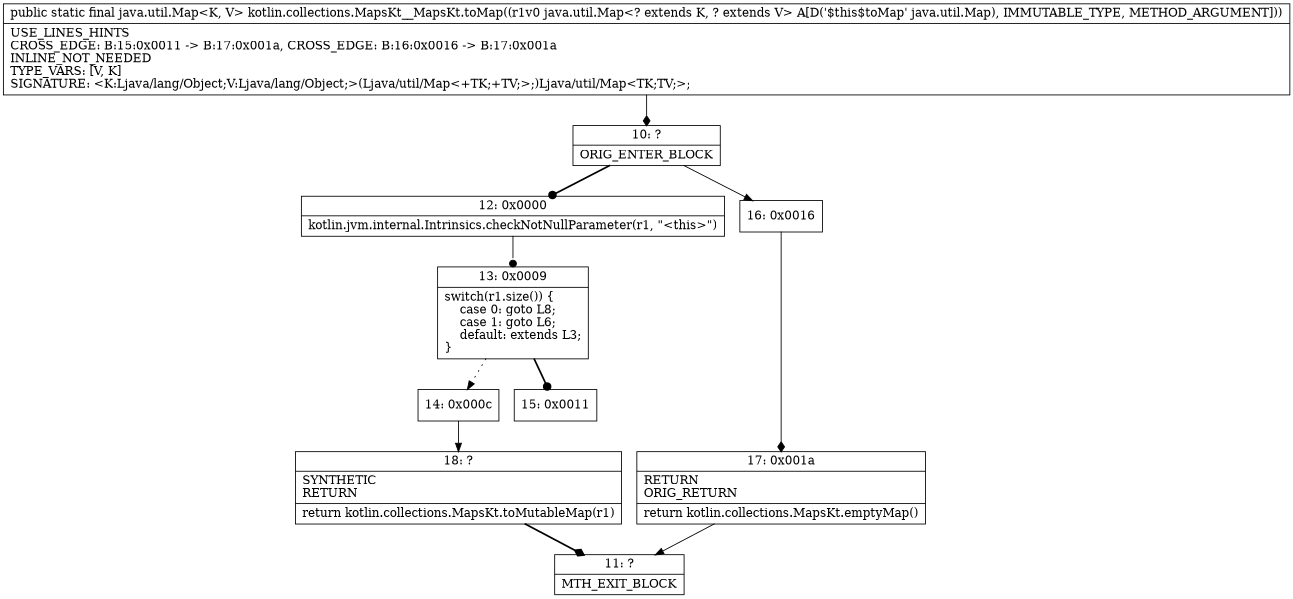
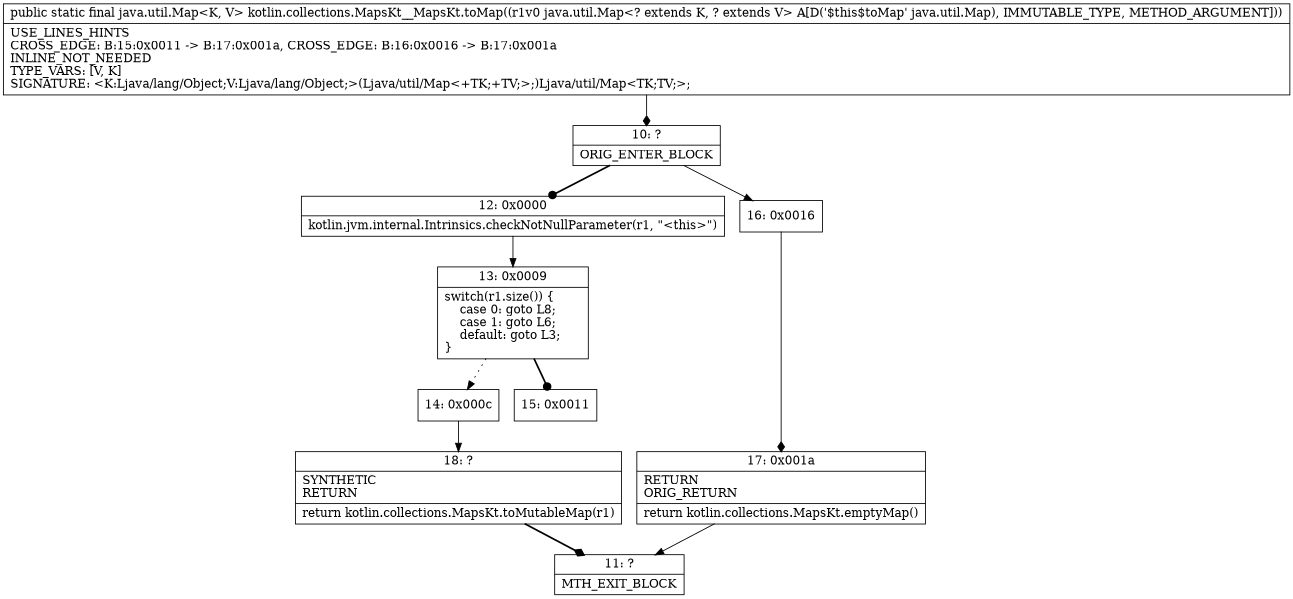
edge "12: 0x0000" -> "13: 0x0009": arrowhead dot -> normal
node "13: 0x0009": text "default: extends L3;" -> "default: goto L3;"
